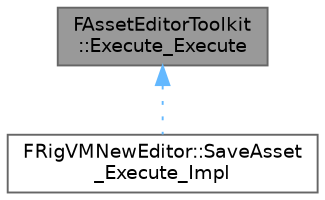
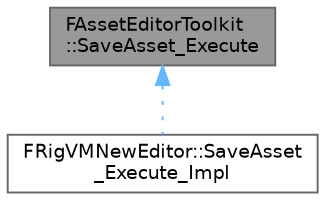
node "FAssetEditorToolkit ::Execute_Execute": label "FAssetEditorToolkit ::Execute_Execute" -> "FAssetEditorToolkit ::SaveAsset_Execute"
